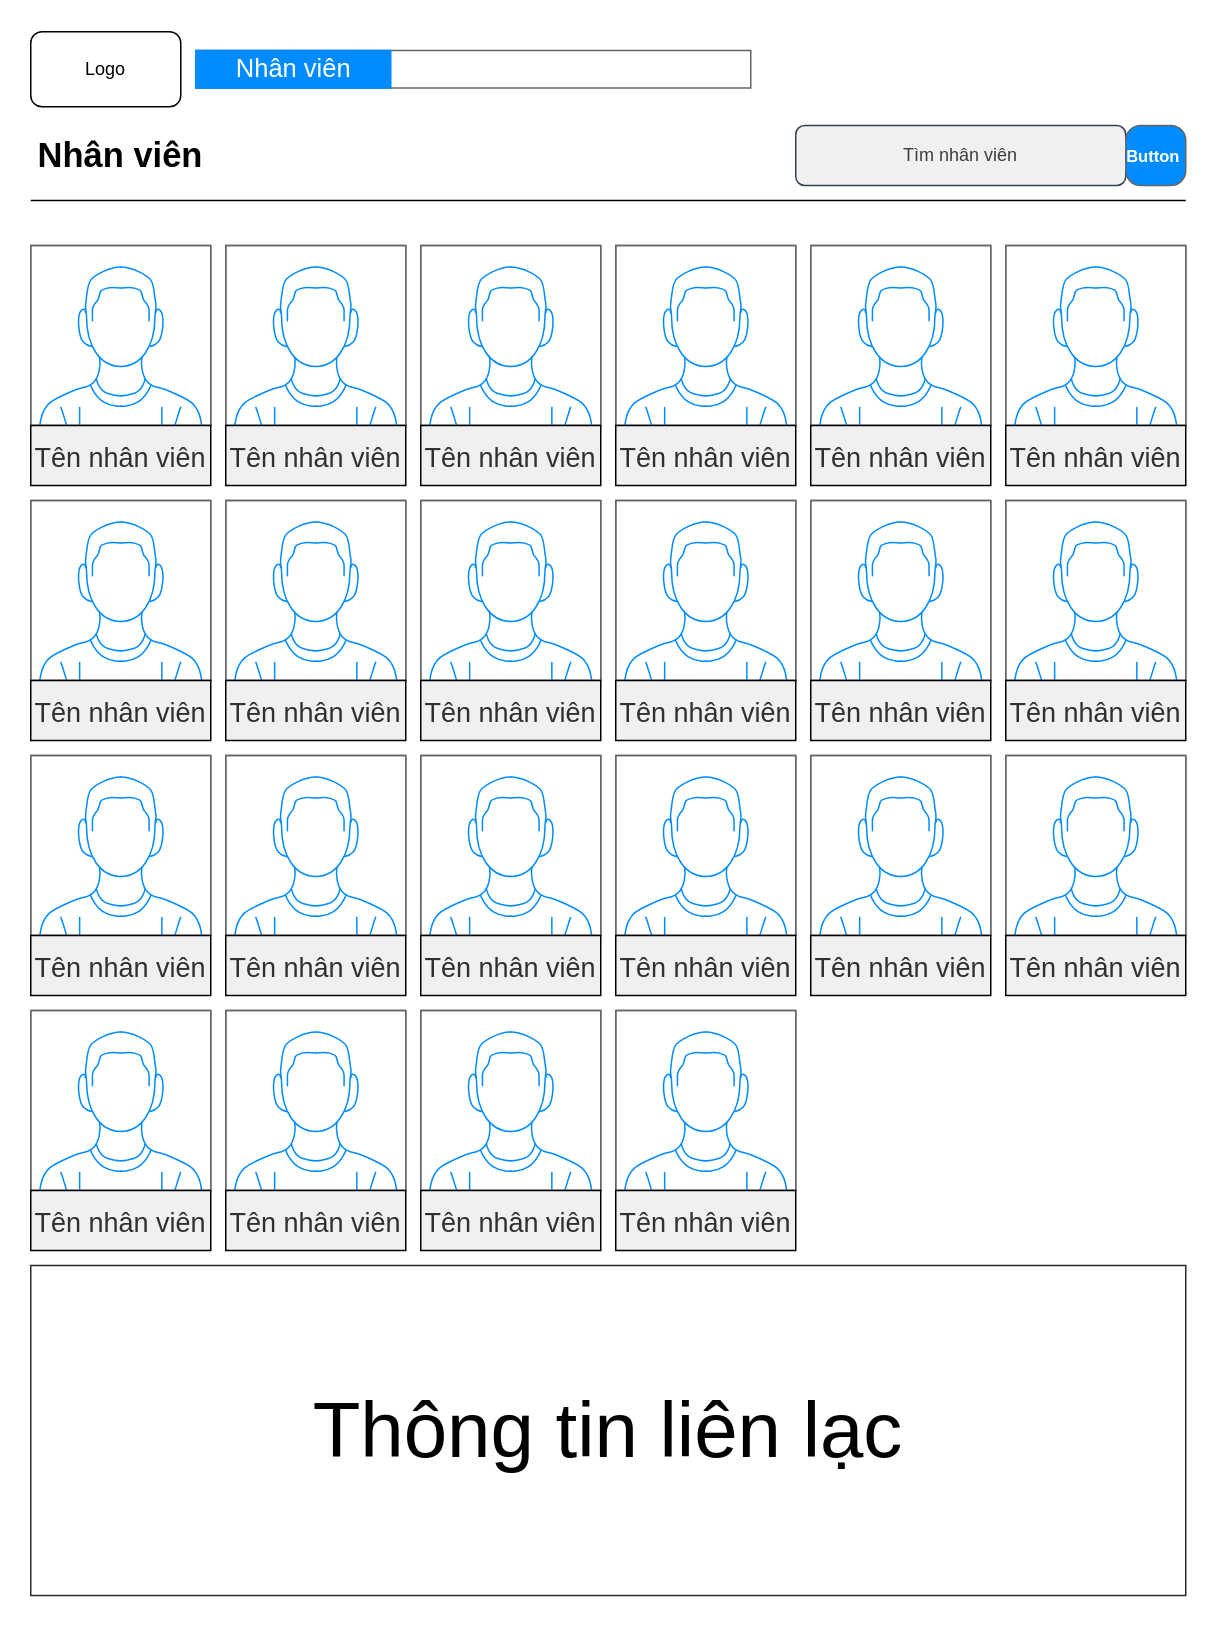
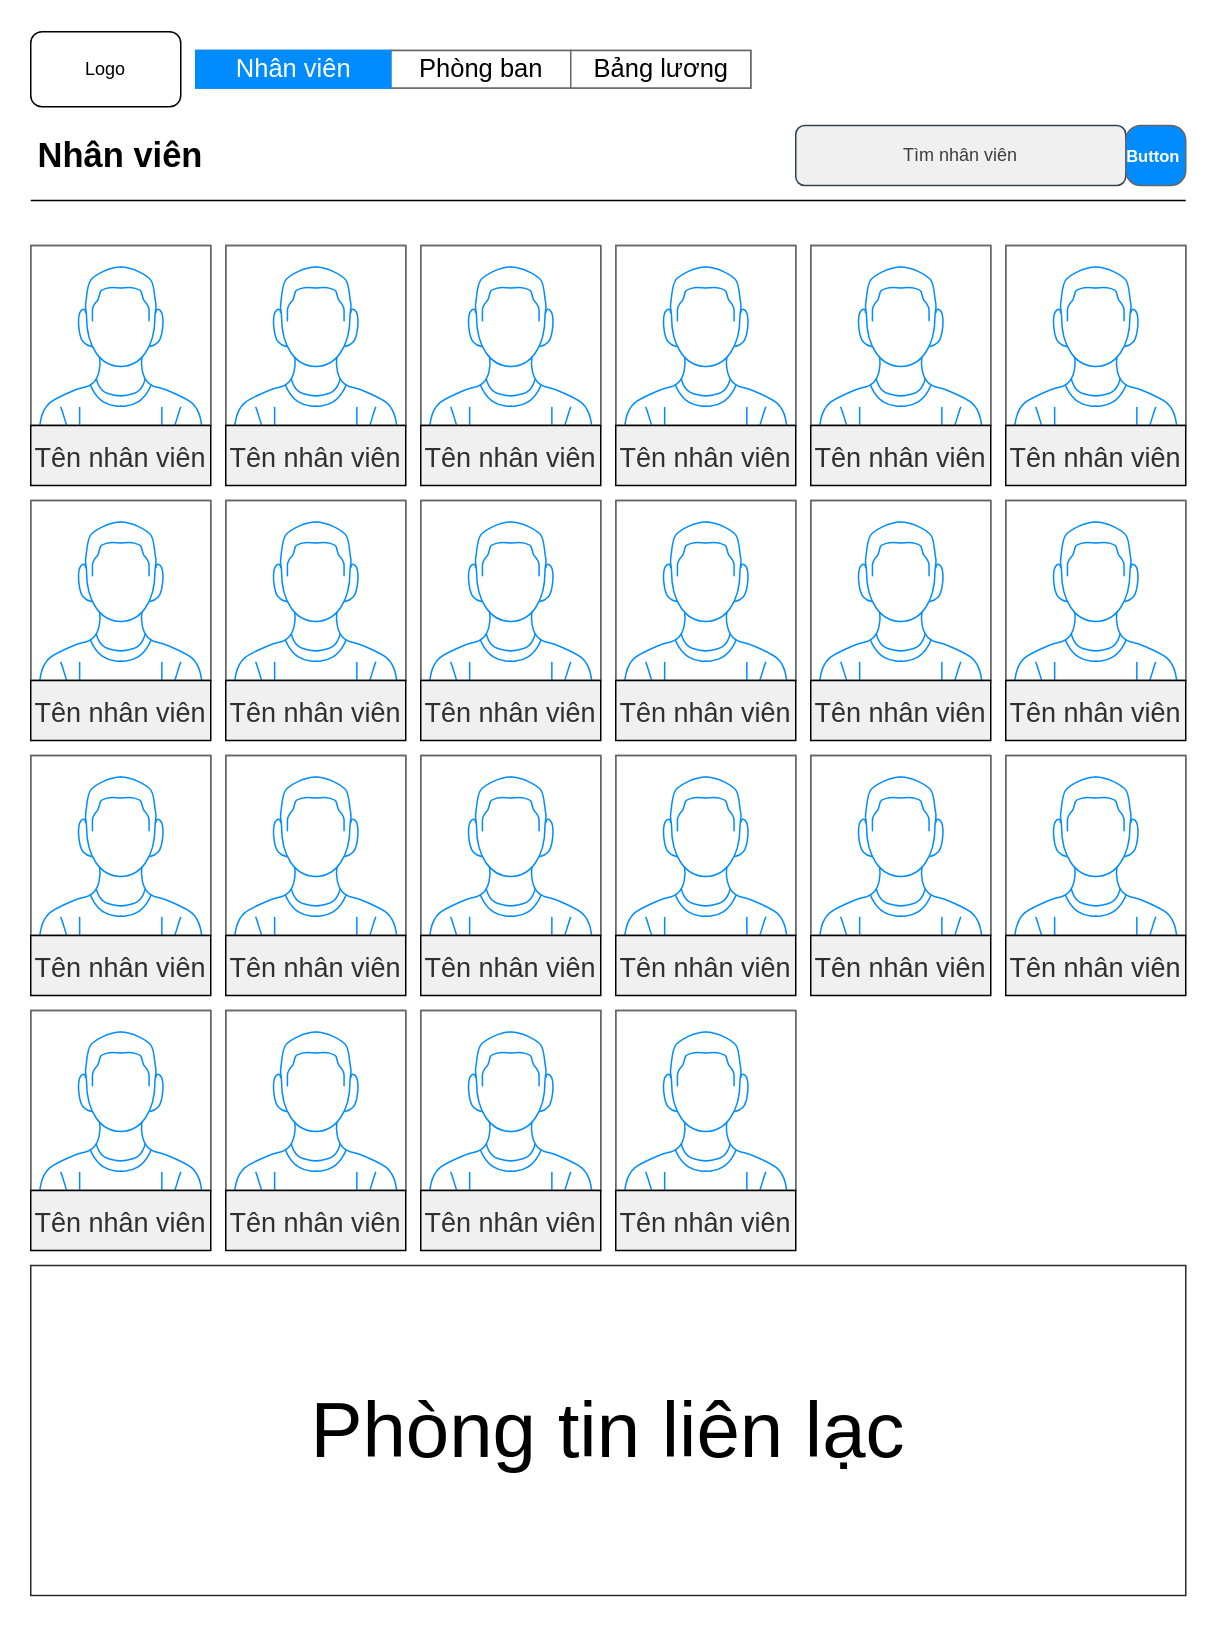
node "Phòng ban": added
node "Bảng lương": added
node "Thông tin liên lạc": label "Thông tin liên lạc" -> "Phòng tin liên lạc"
